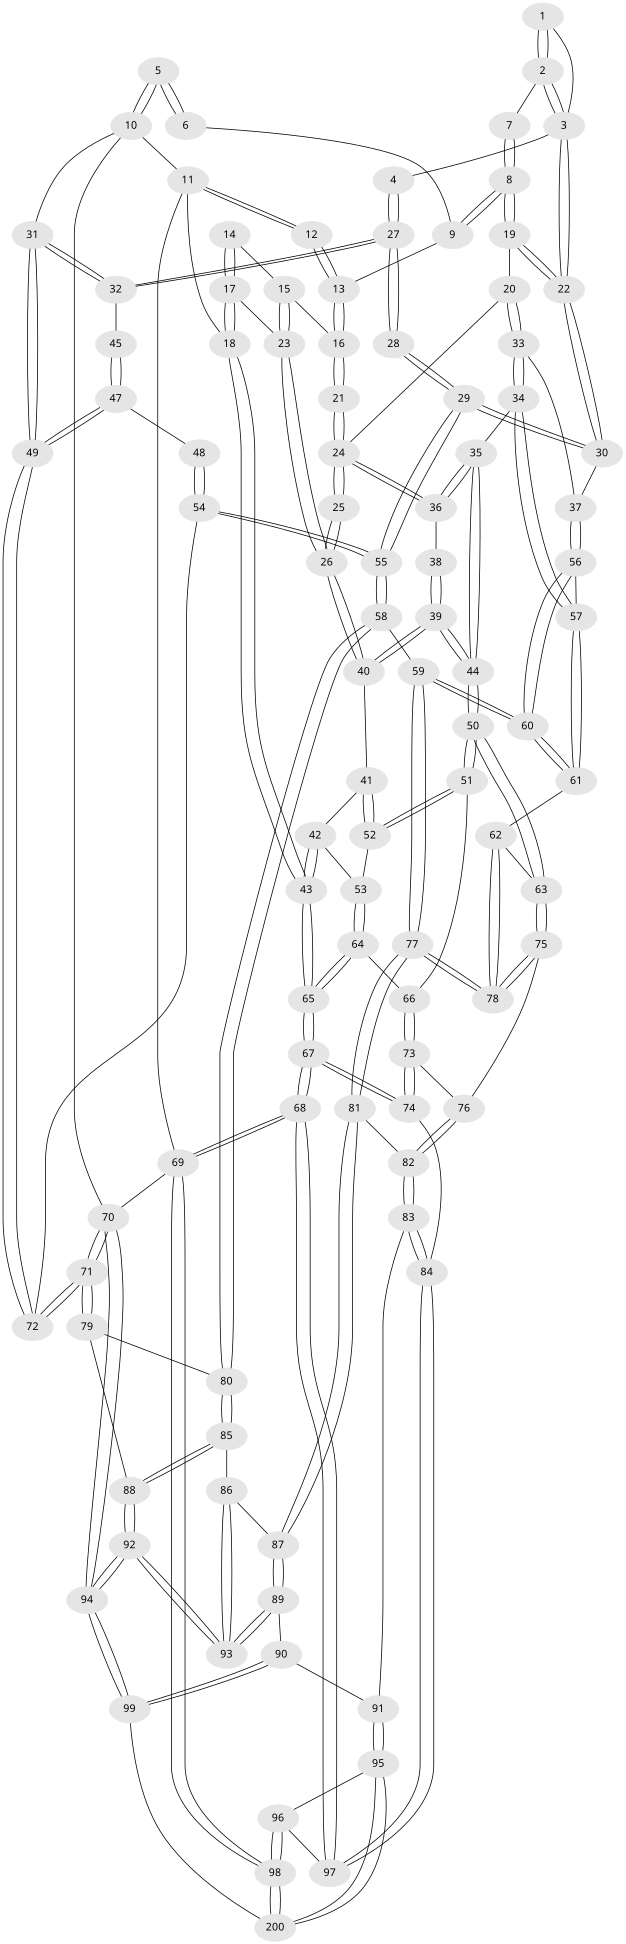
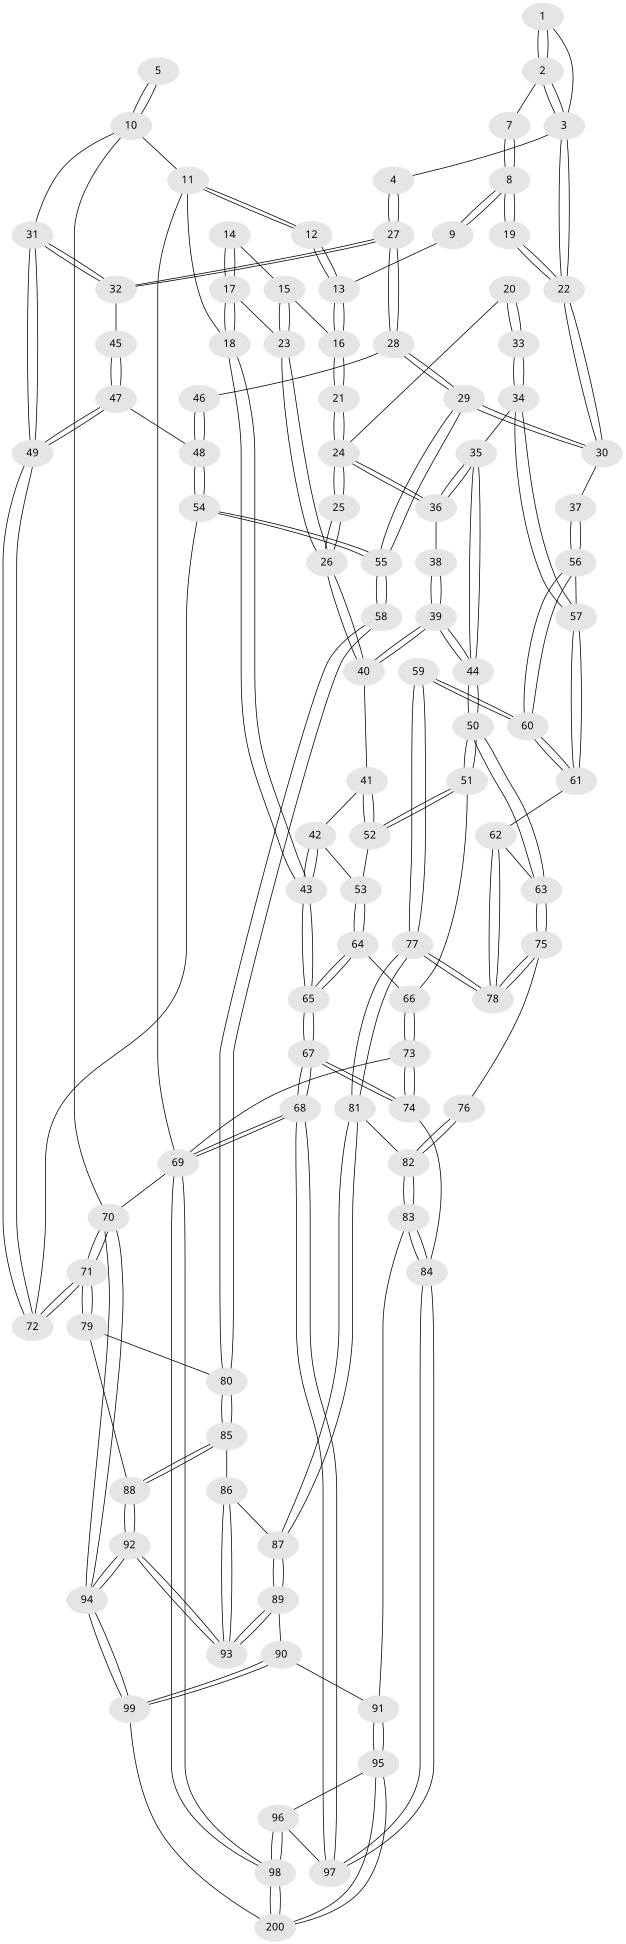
node "6": removed
edge "19" -- "20": removed
node "46": added
edge "33" -- "37": removed
edge "58" -- "59": removed
edge "73" -- "76": now "73" -- "69"
